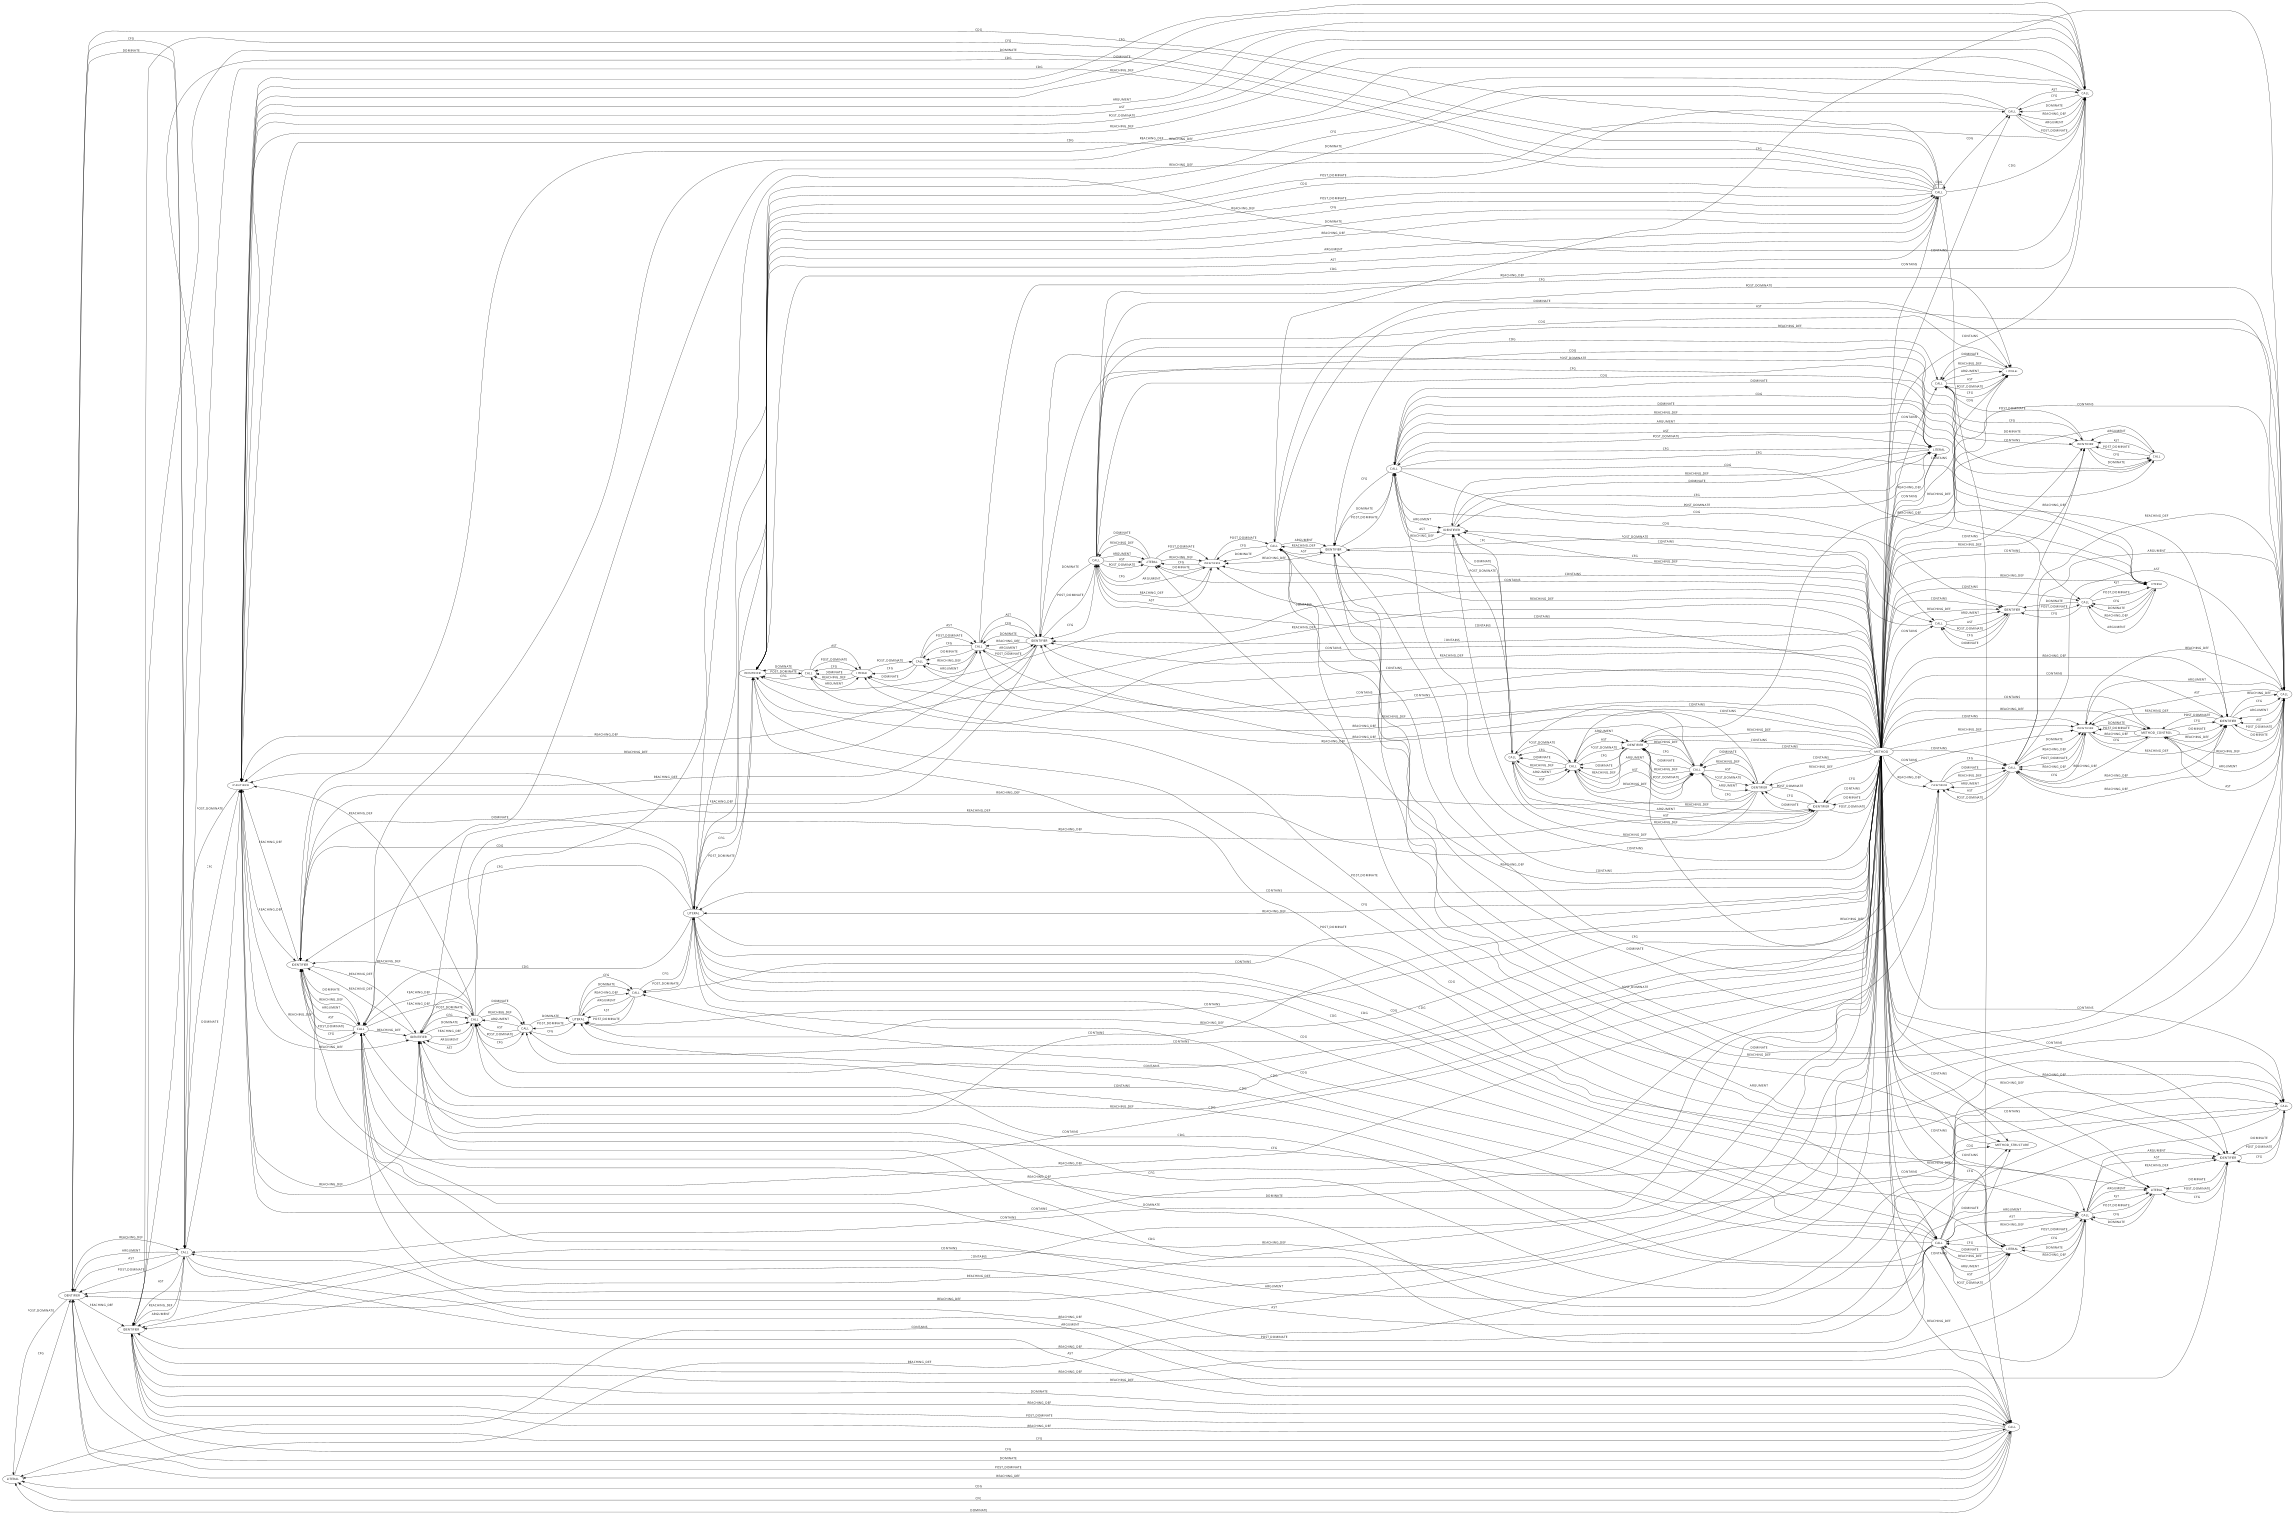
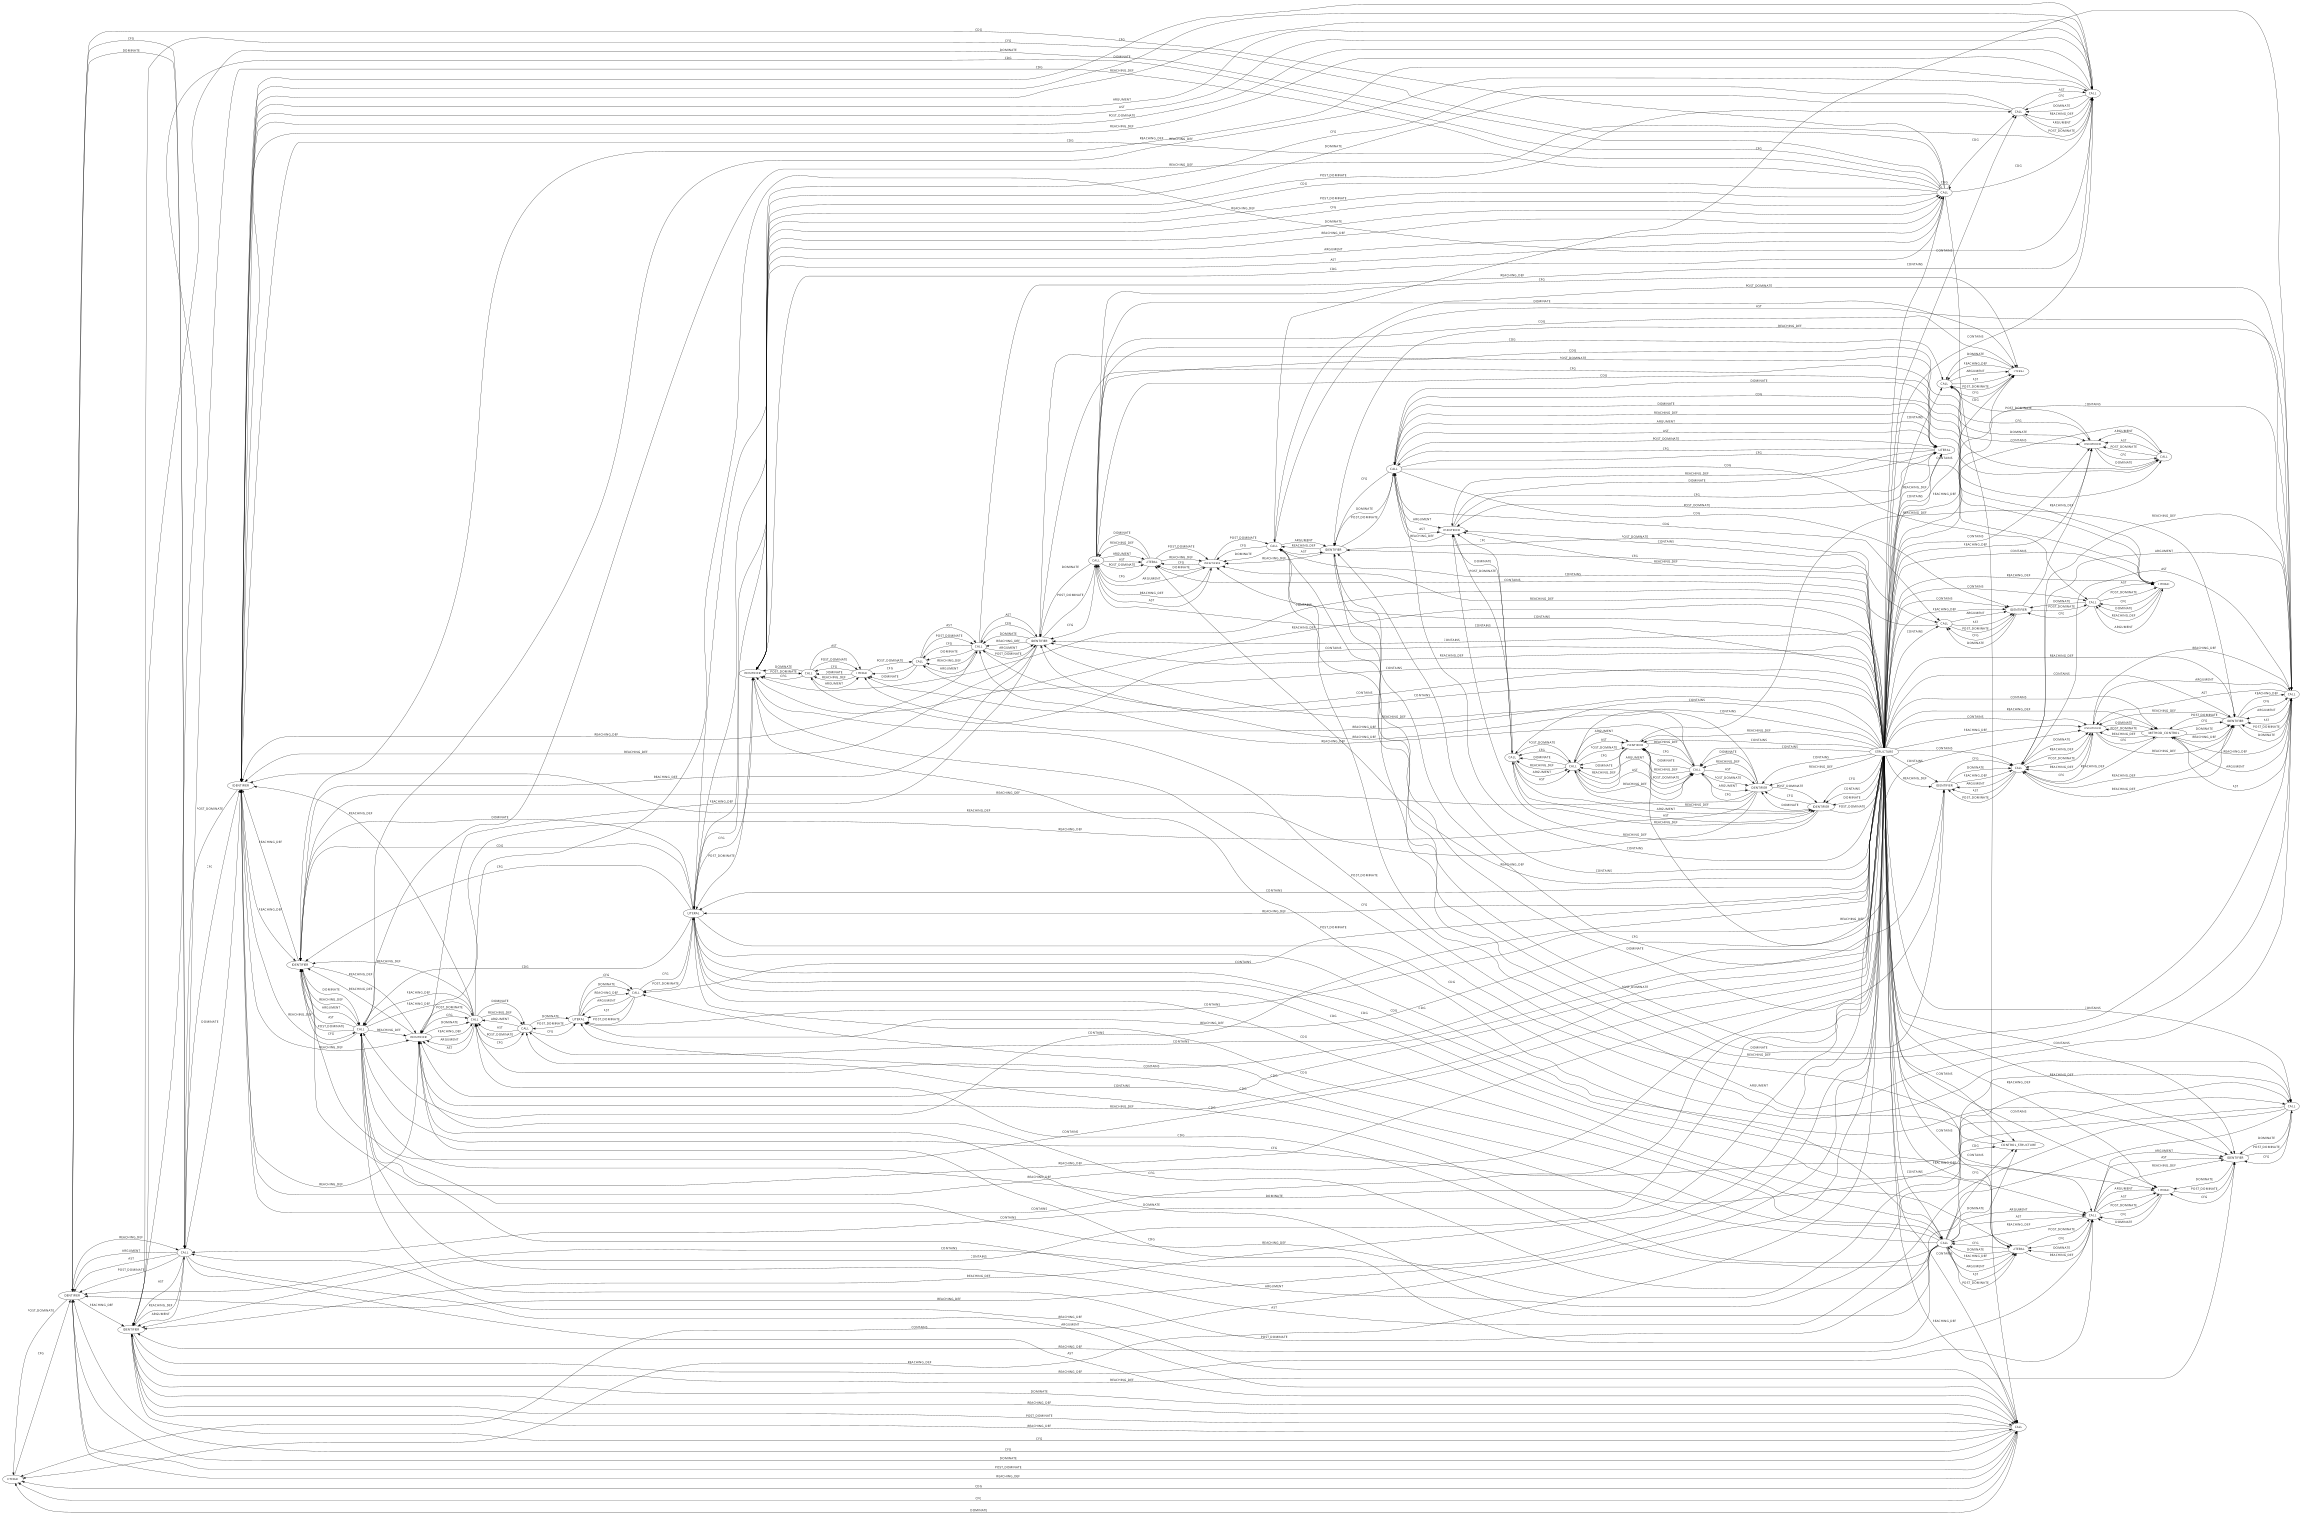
node "METHOD": label "METHOD" -> "STRUCTURE"
node "METHOD_STRUCTURE": label "METHOD_STRUCTURE" -> "CONTROL_STRUCTURE"
